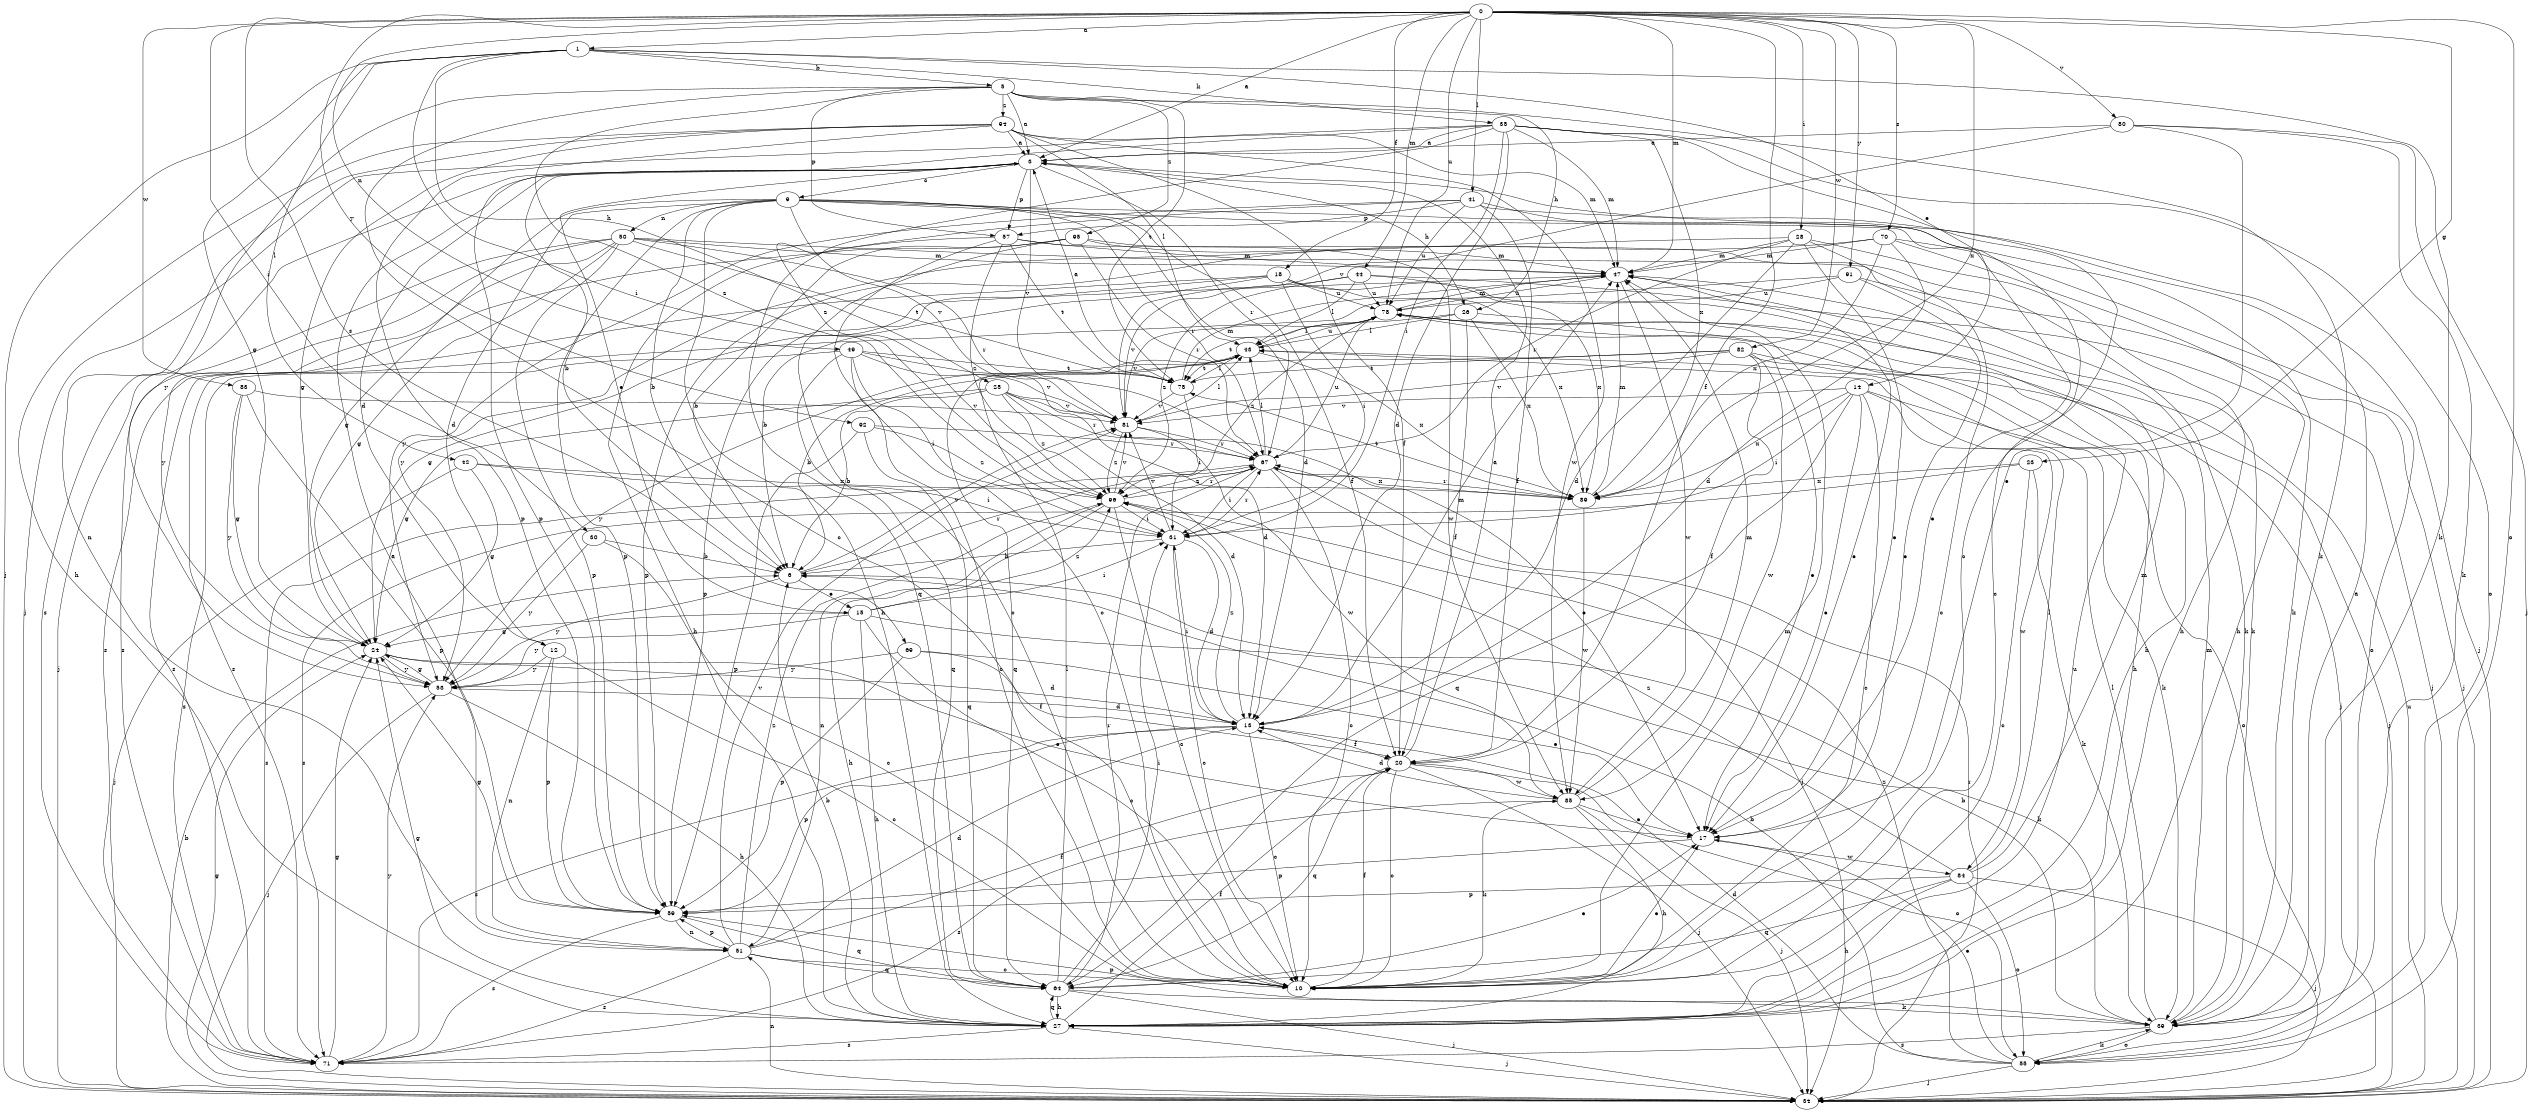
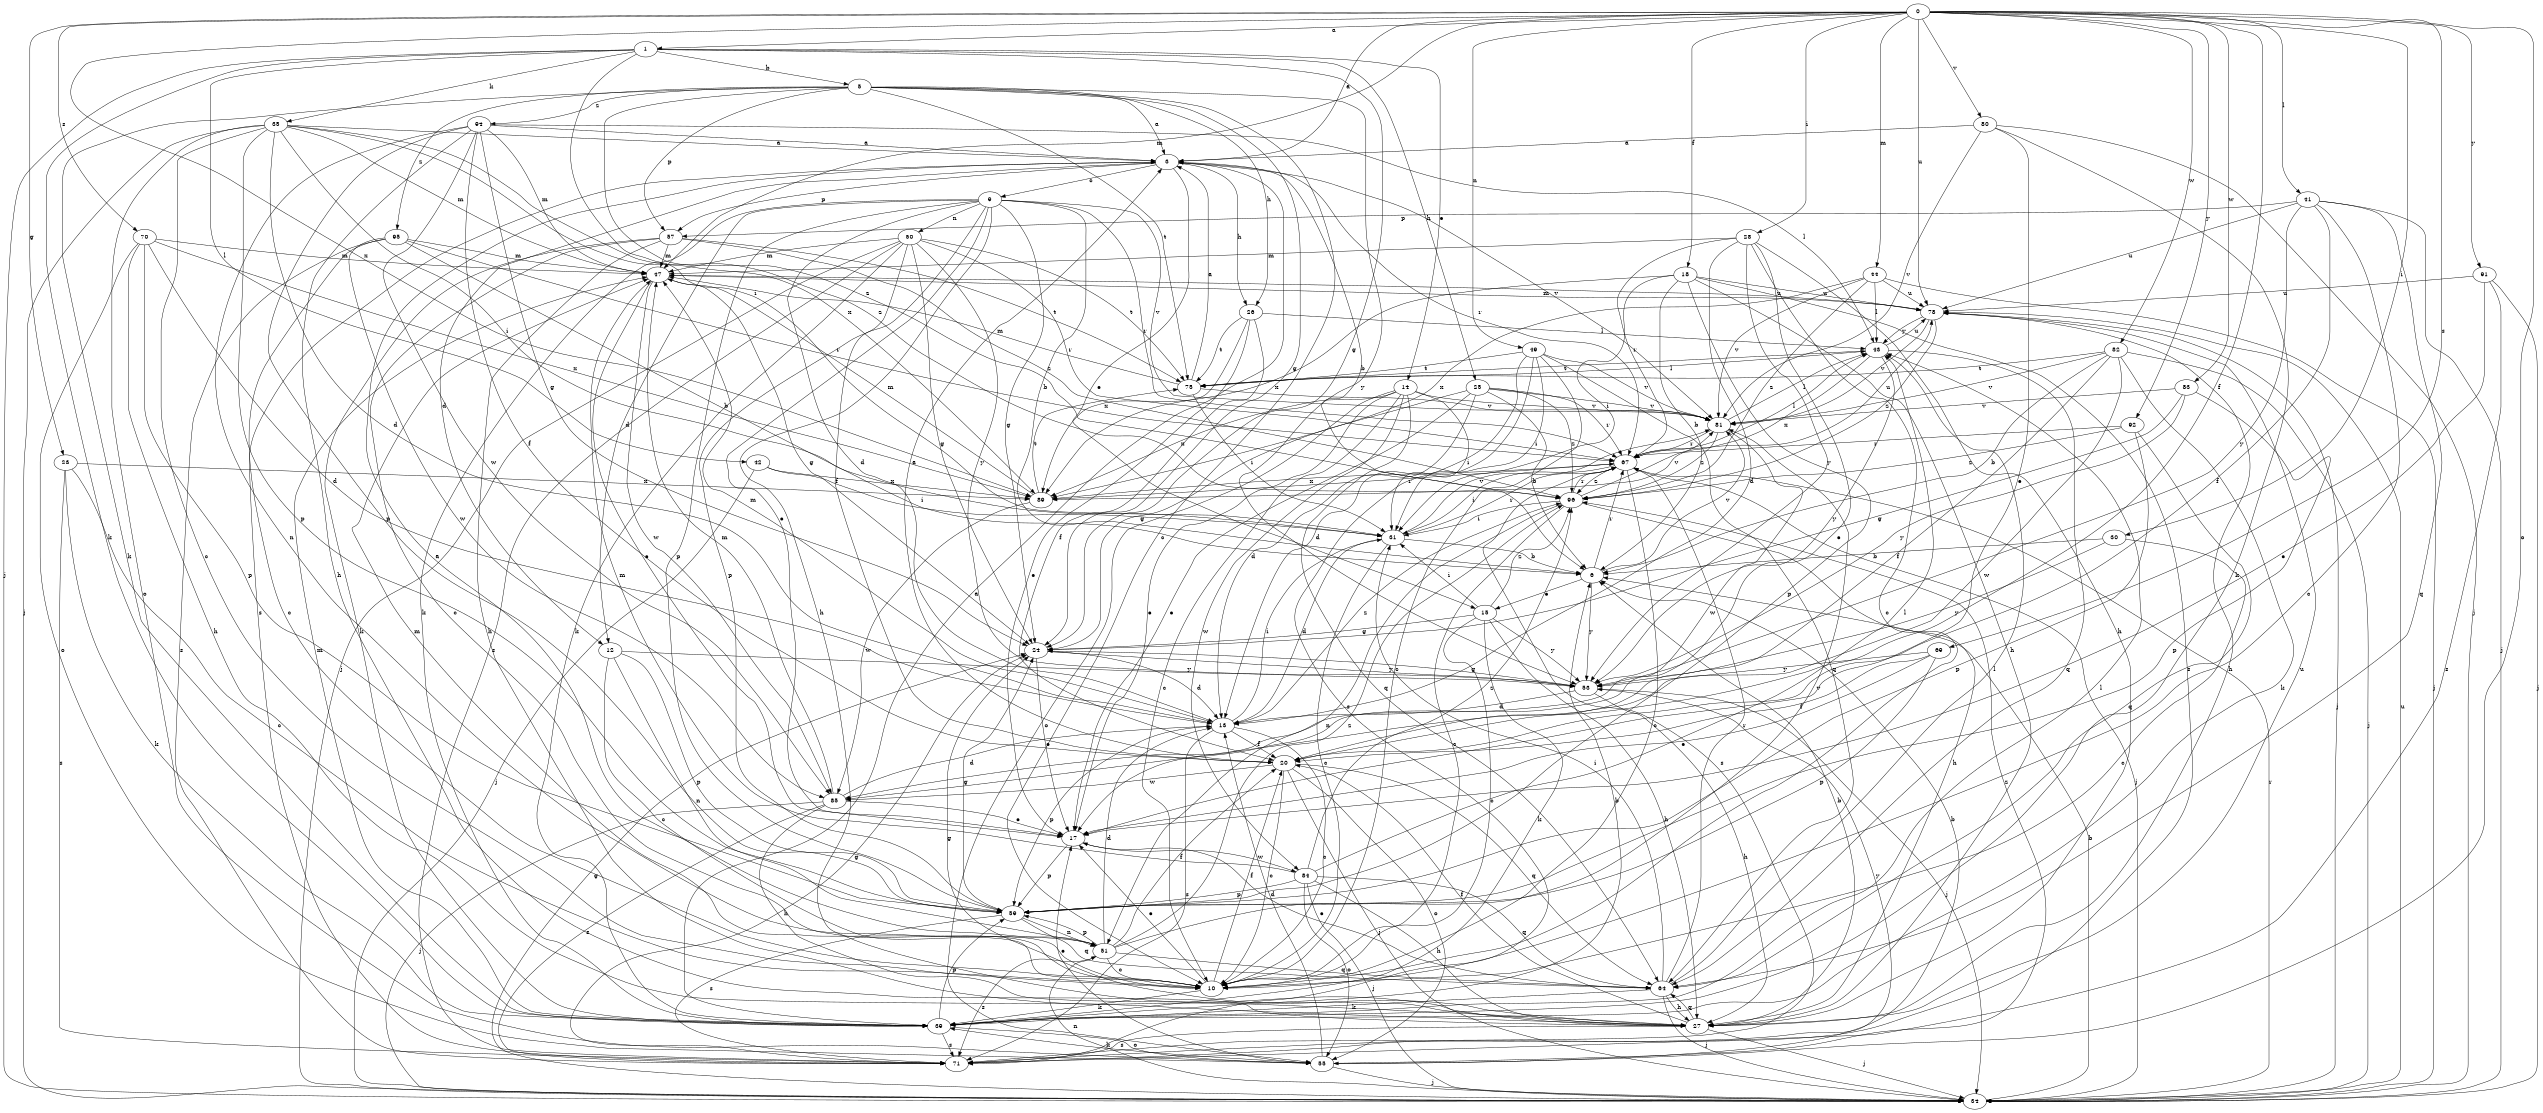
edge "78" -> "43": label "l" -> "y"
edge "42" -> "24": now "5" -> "24"
edge "10" -> "85": now "10" -> "39"
